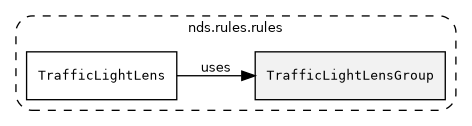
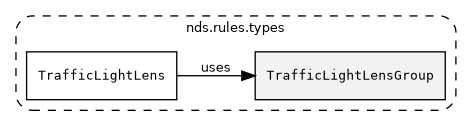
cluster "nds.rules.rules": label "nds.rules.rules" -> "nds.rules.types"
